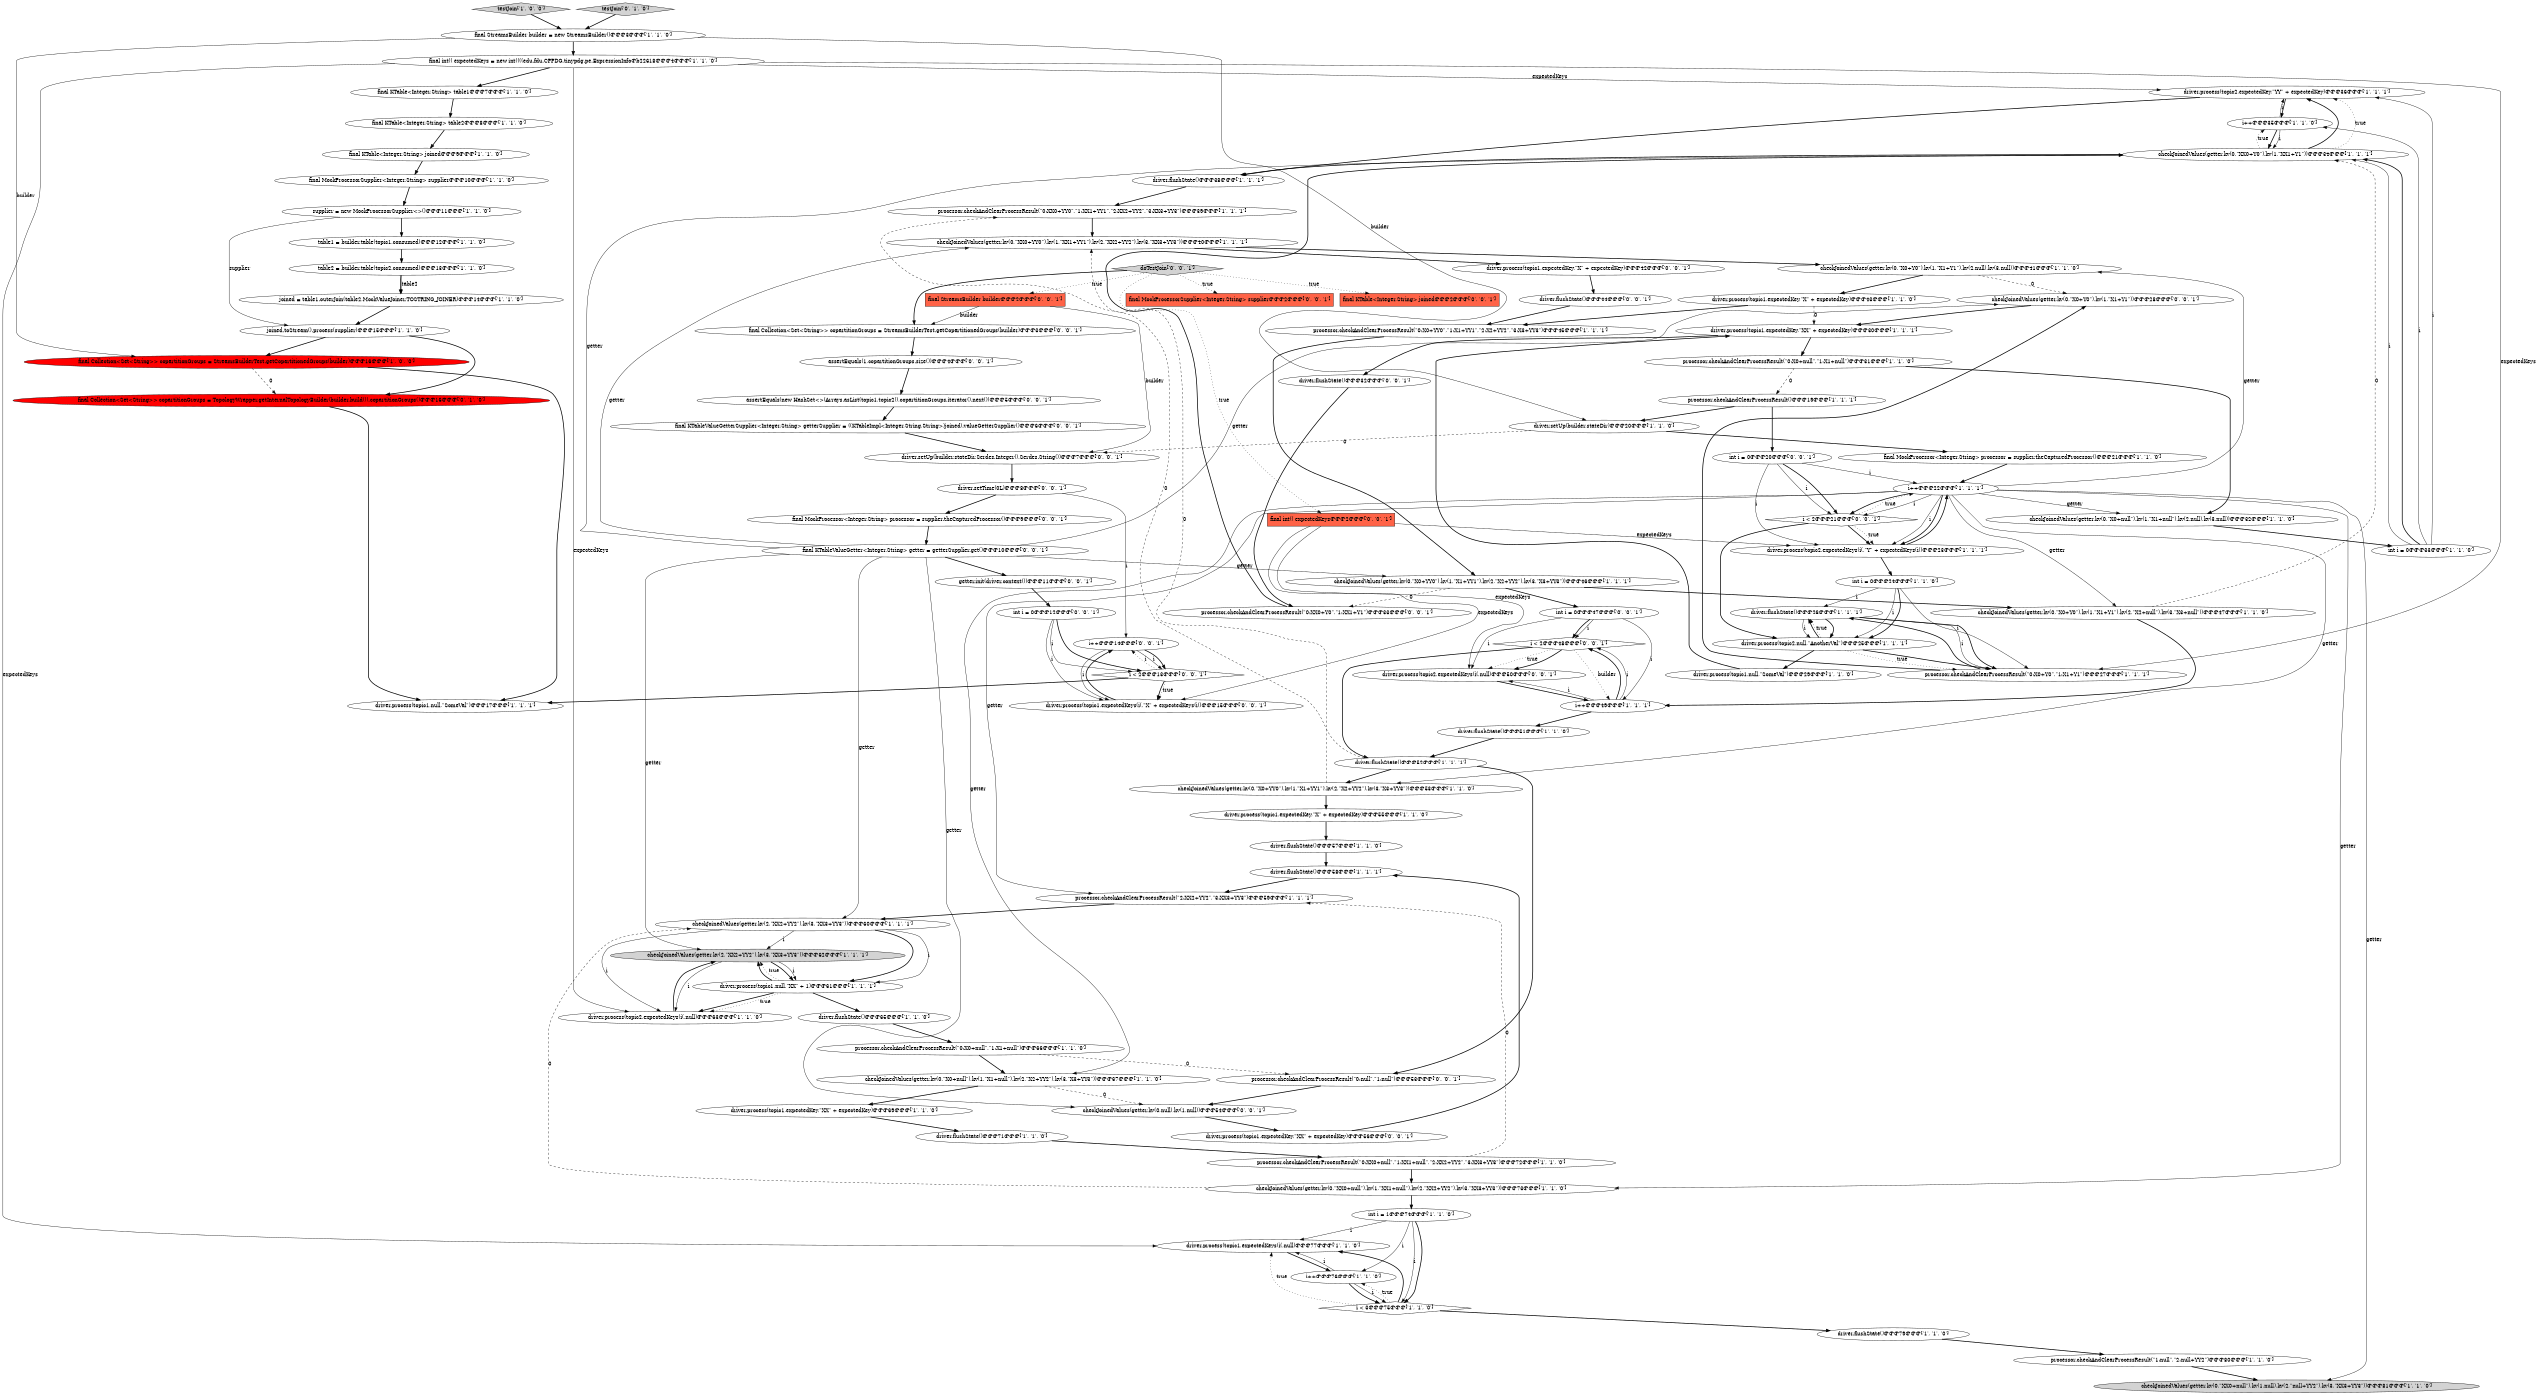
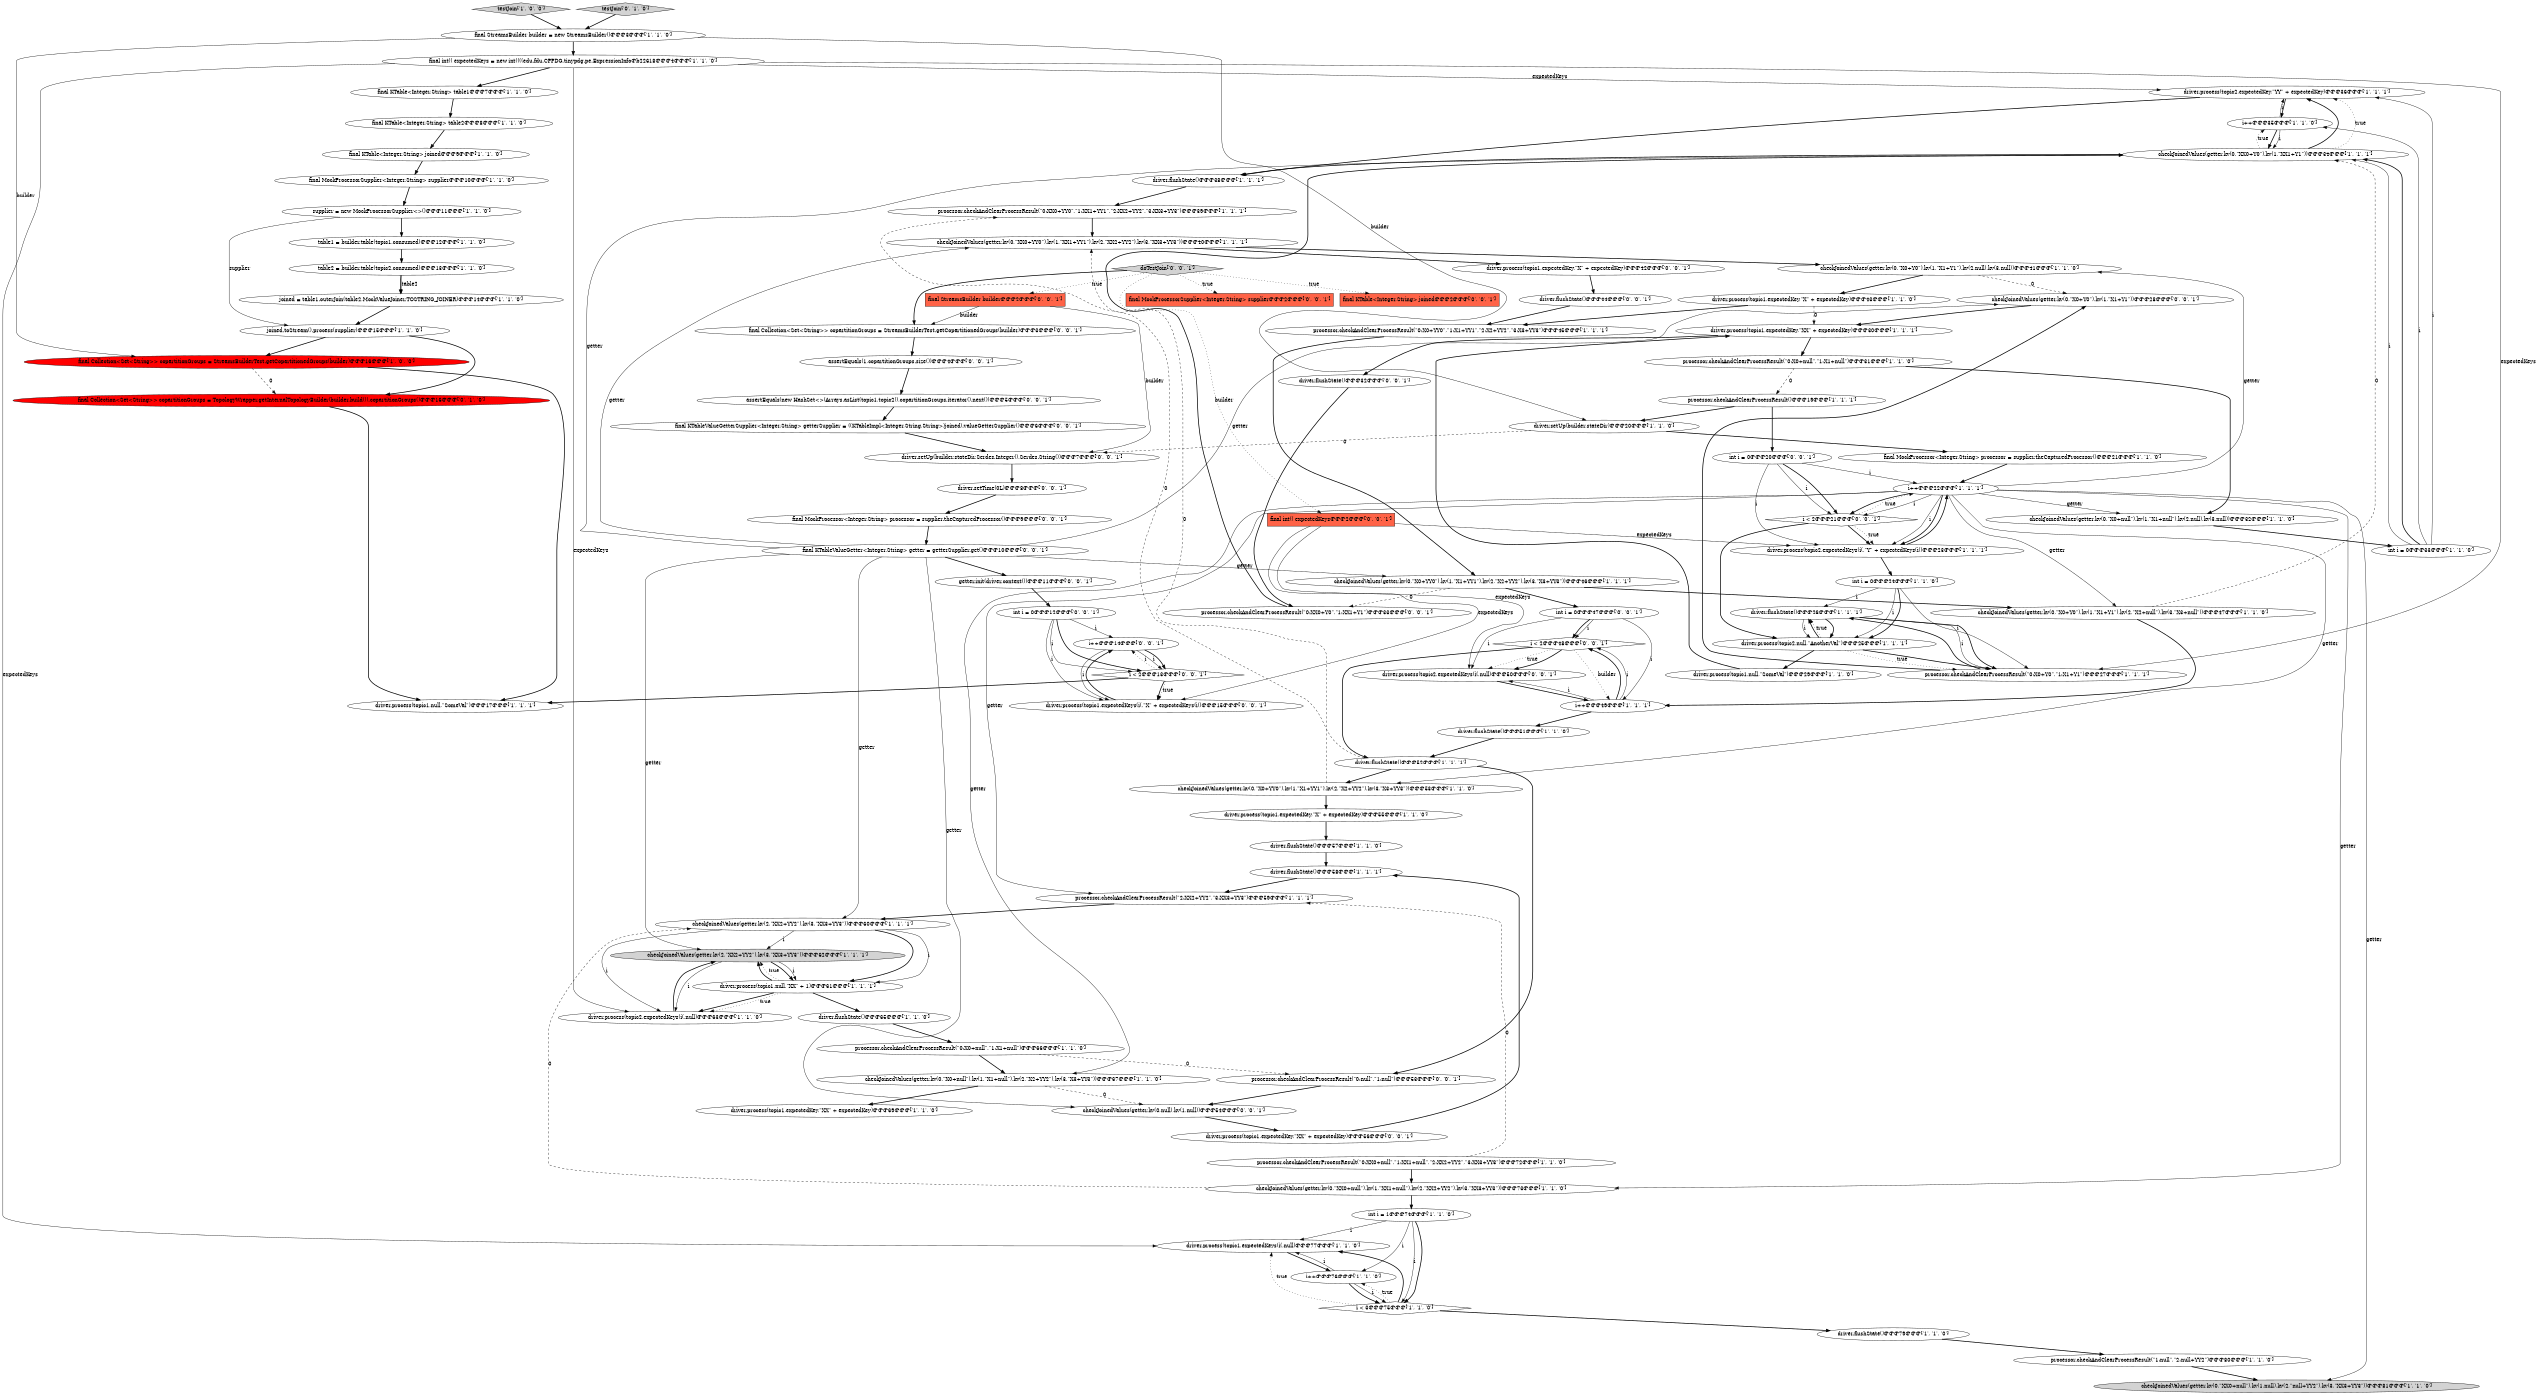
edge "doTestJoin['0', '0', '1']" -> "final int(( expectedKeys@@@2@@@['0', '0', '1']": label "true" -> "builder"
edge "driver.setTime(0L)@@@8@@@['0', '0', '1']" -> "i++@@@14@@@['0', '0', '1']": now "int i = 0@@@12@@@['0', '0', '1']" -> "i++@@@14@@@['0', '0', '1']"
node "driver.flushState()@@@71@@@['1', '1', '0']": removed
